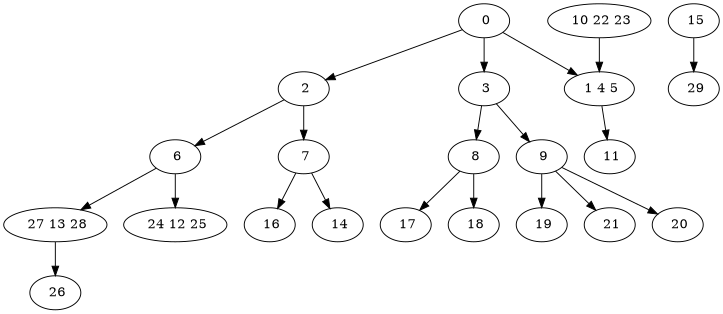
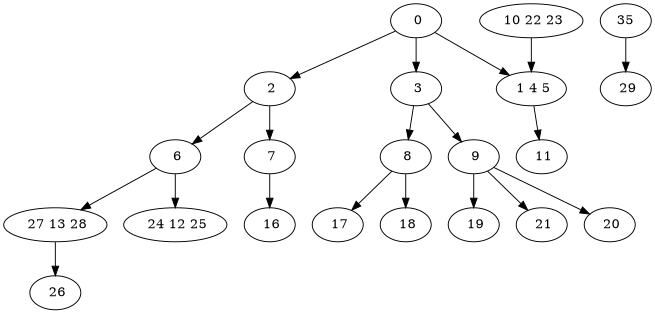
node "15": label "15" -> "35"
node "14": removed
